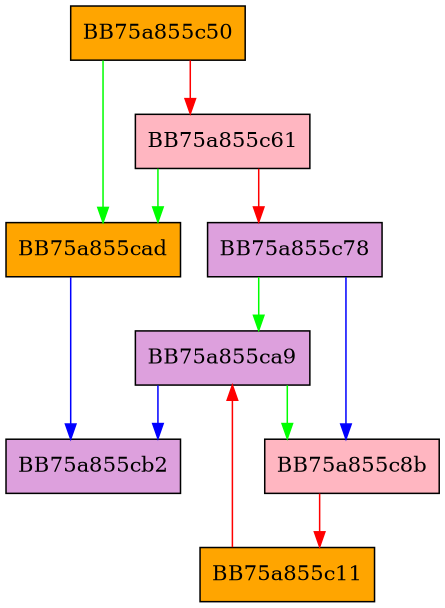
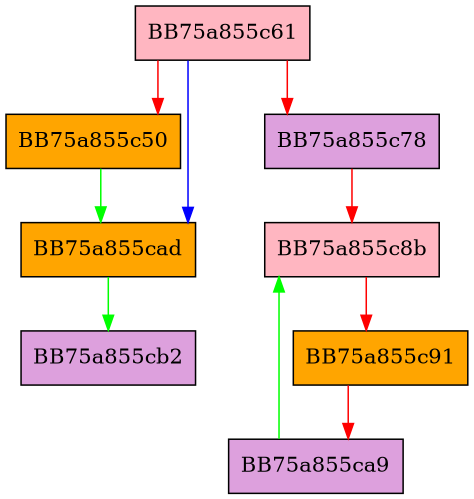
edge "BB75a855c50" -> "BB75a855c61": reversed
edge "BB75a855c61" -> "BB75a855cad": color green -> blue
edge "BB75a855c78" -> "BB75a855ca9": removed
edge "BB75a855cad" -> "BB75a855cb2": color blue -> green
edge "BB75a855c78" -> "BB75a855c8b": color blue -> red
edge "BB75a855ca9" -> "BB75a855cb2": removed
node "BB75a855c11": label "BB75a855c11" -> "BB75a855c91"
